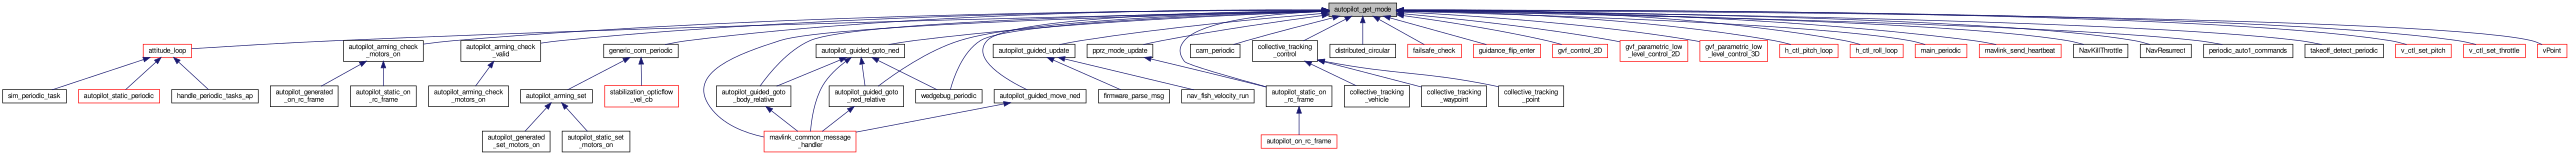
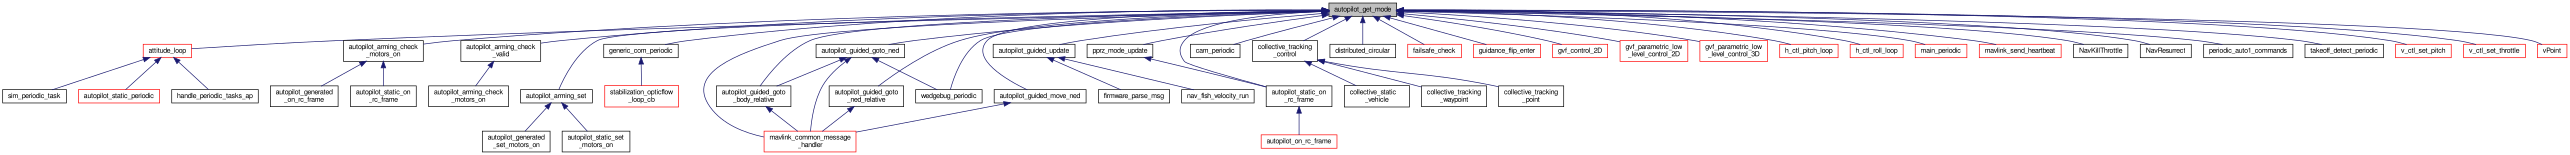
edge "autopilot_arming_set" -> "generic_com_periodic": now "autopilot_arming_set" -> "autopilot_get_mode"
edge "autopilot_guided_goto _ned_relative" -> "autopilot_guided_goto_ned": removed
node "stabilization_opticflow _vel_cb": label "stabilization_opticflow _vel_cb" -> "stabilization_opticflow _loop_cb"
node "collective_tracking _vehicle": label "collective_tracking _vehicle" -> "collective_static _vehicle"
